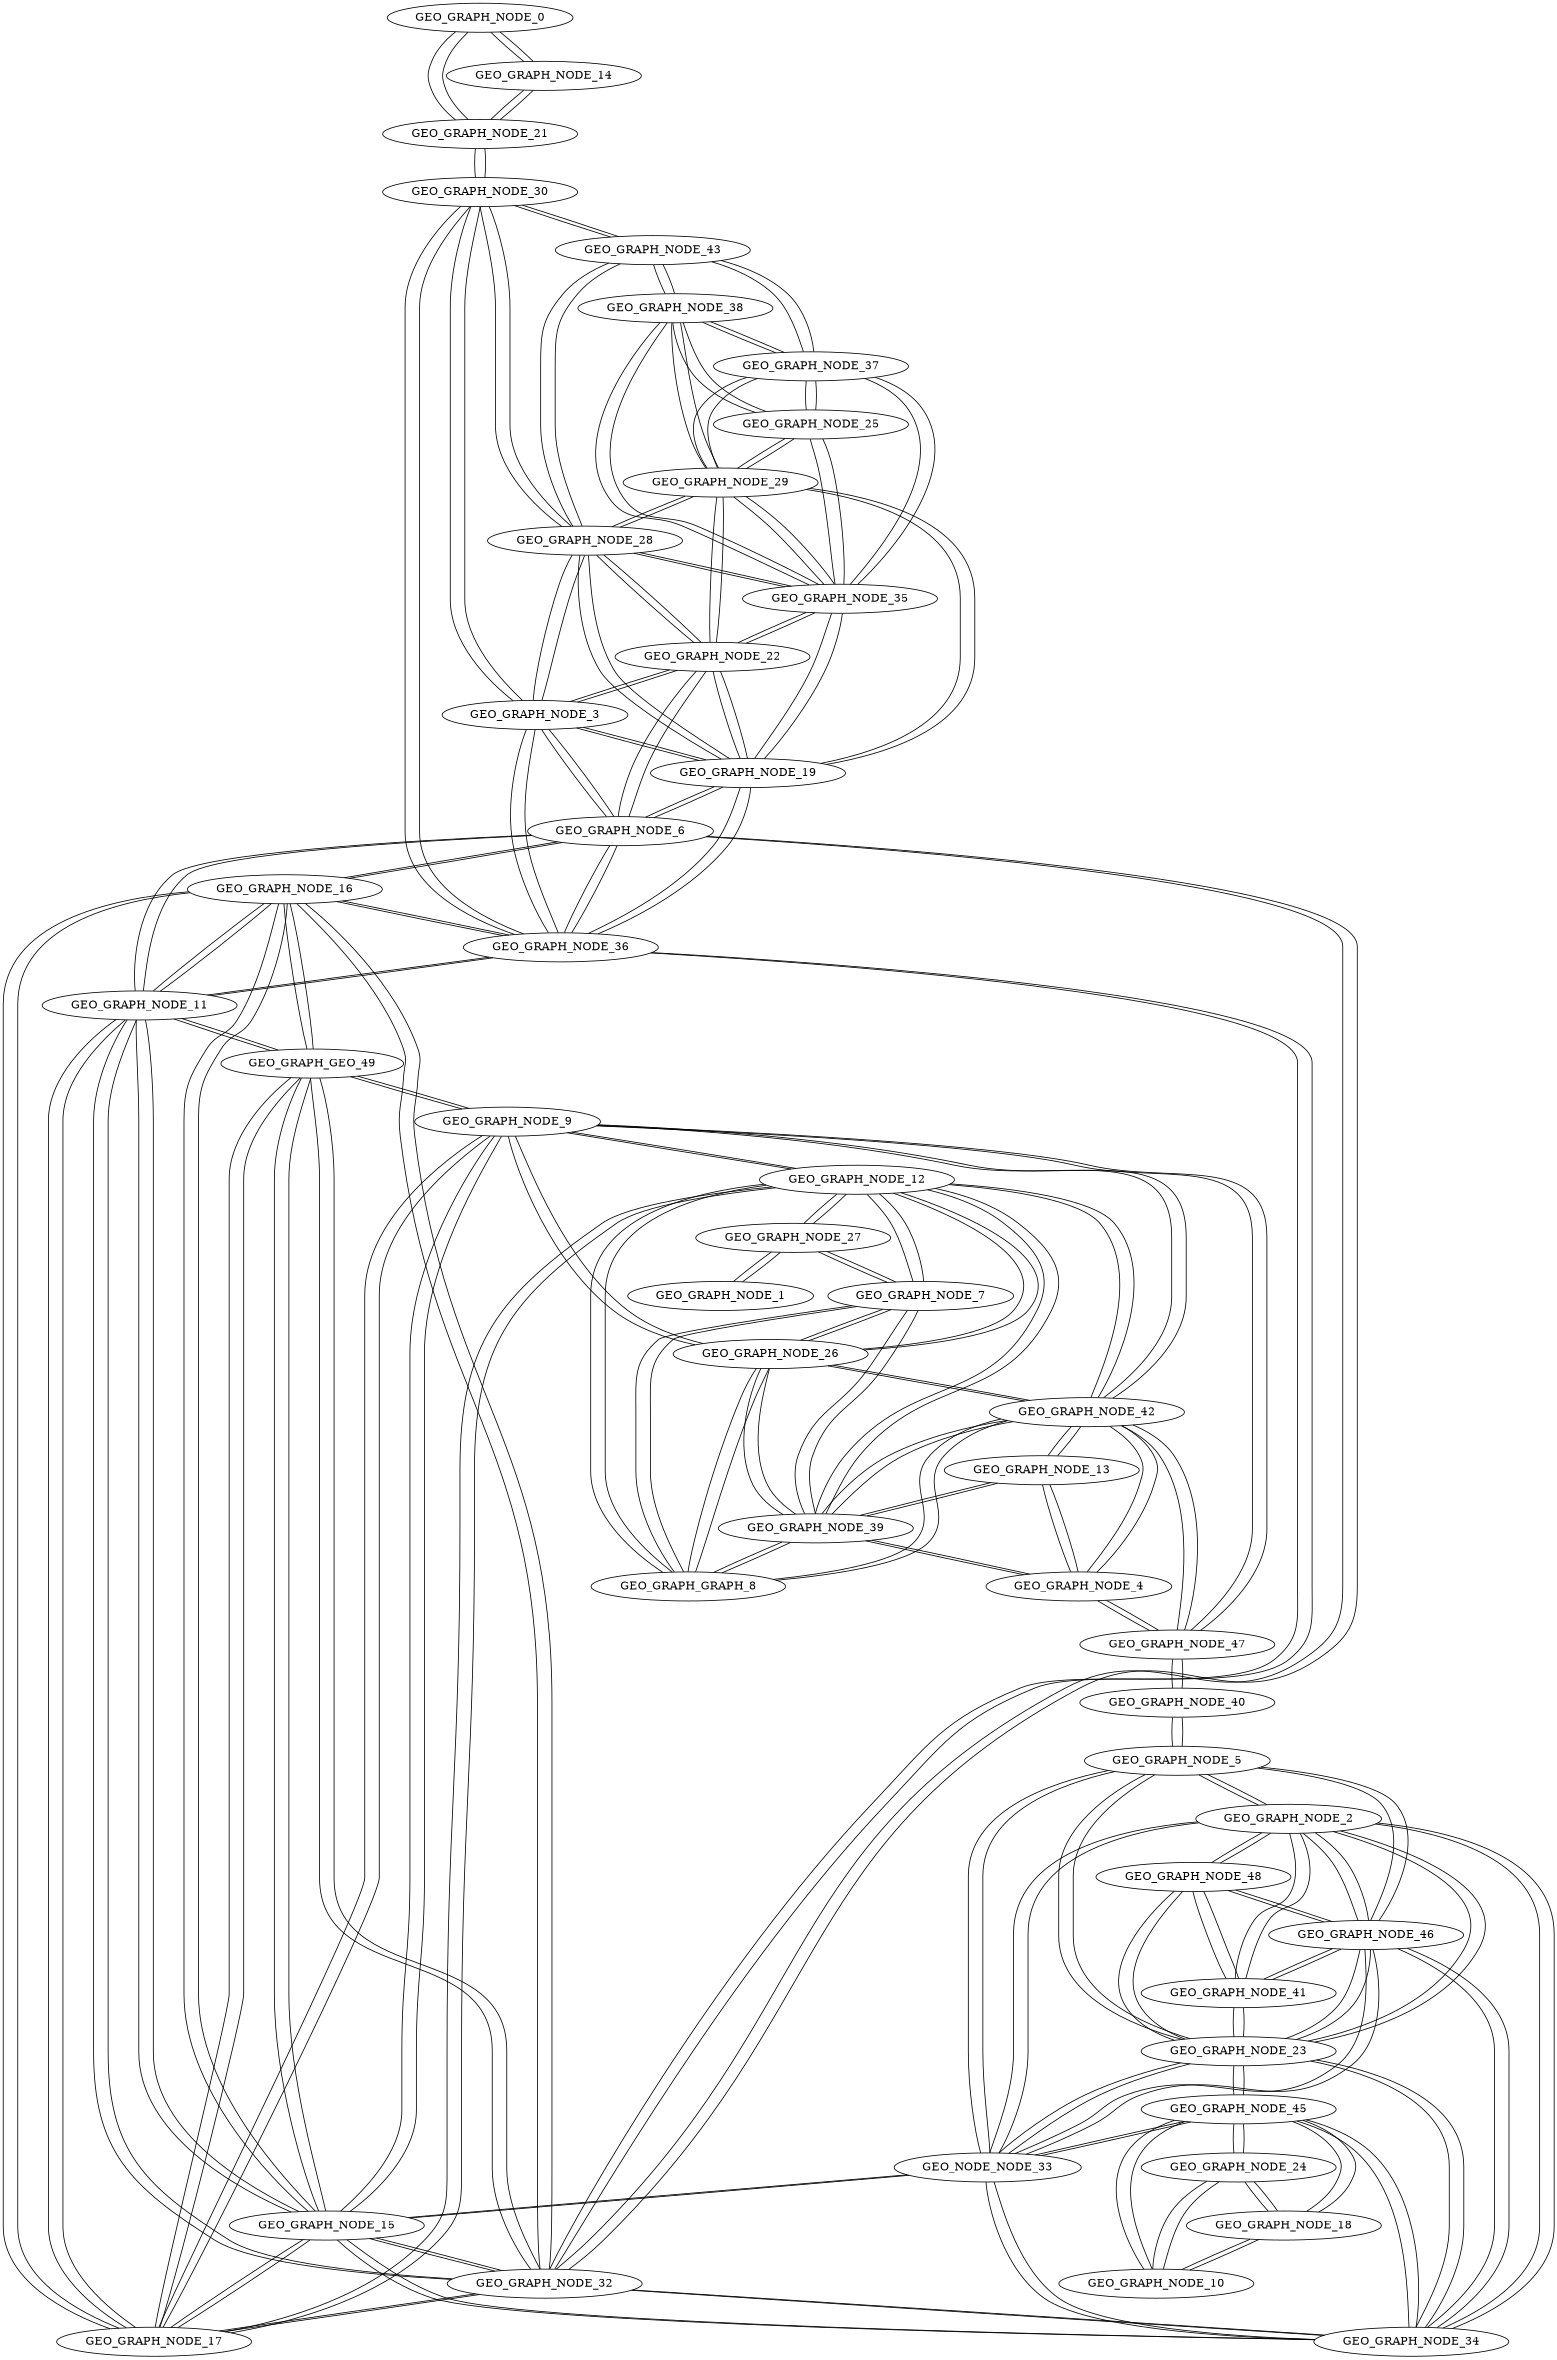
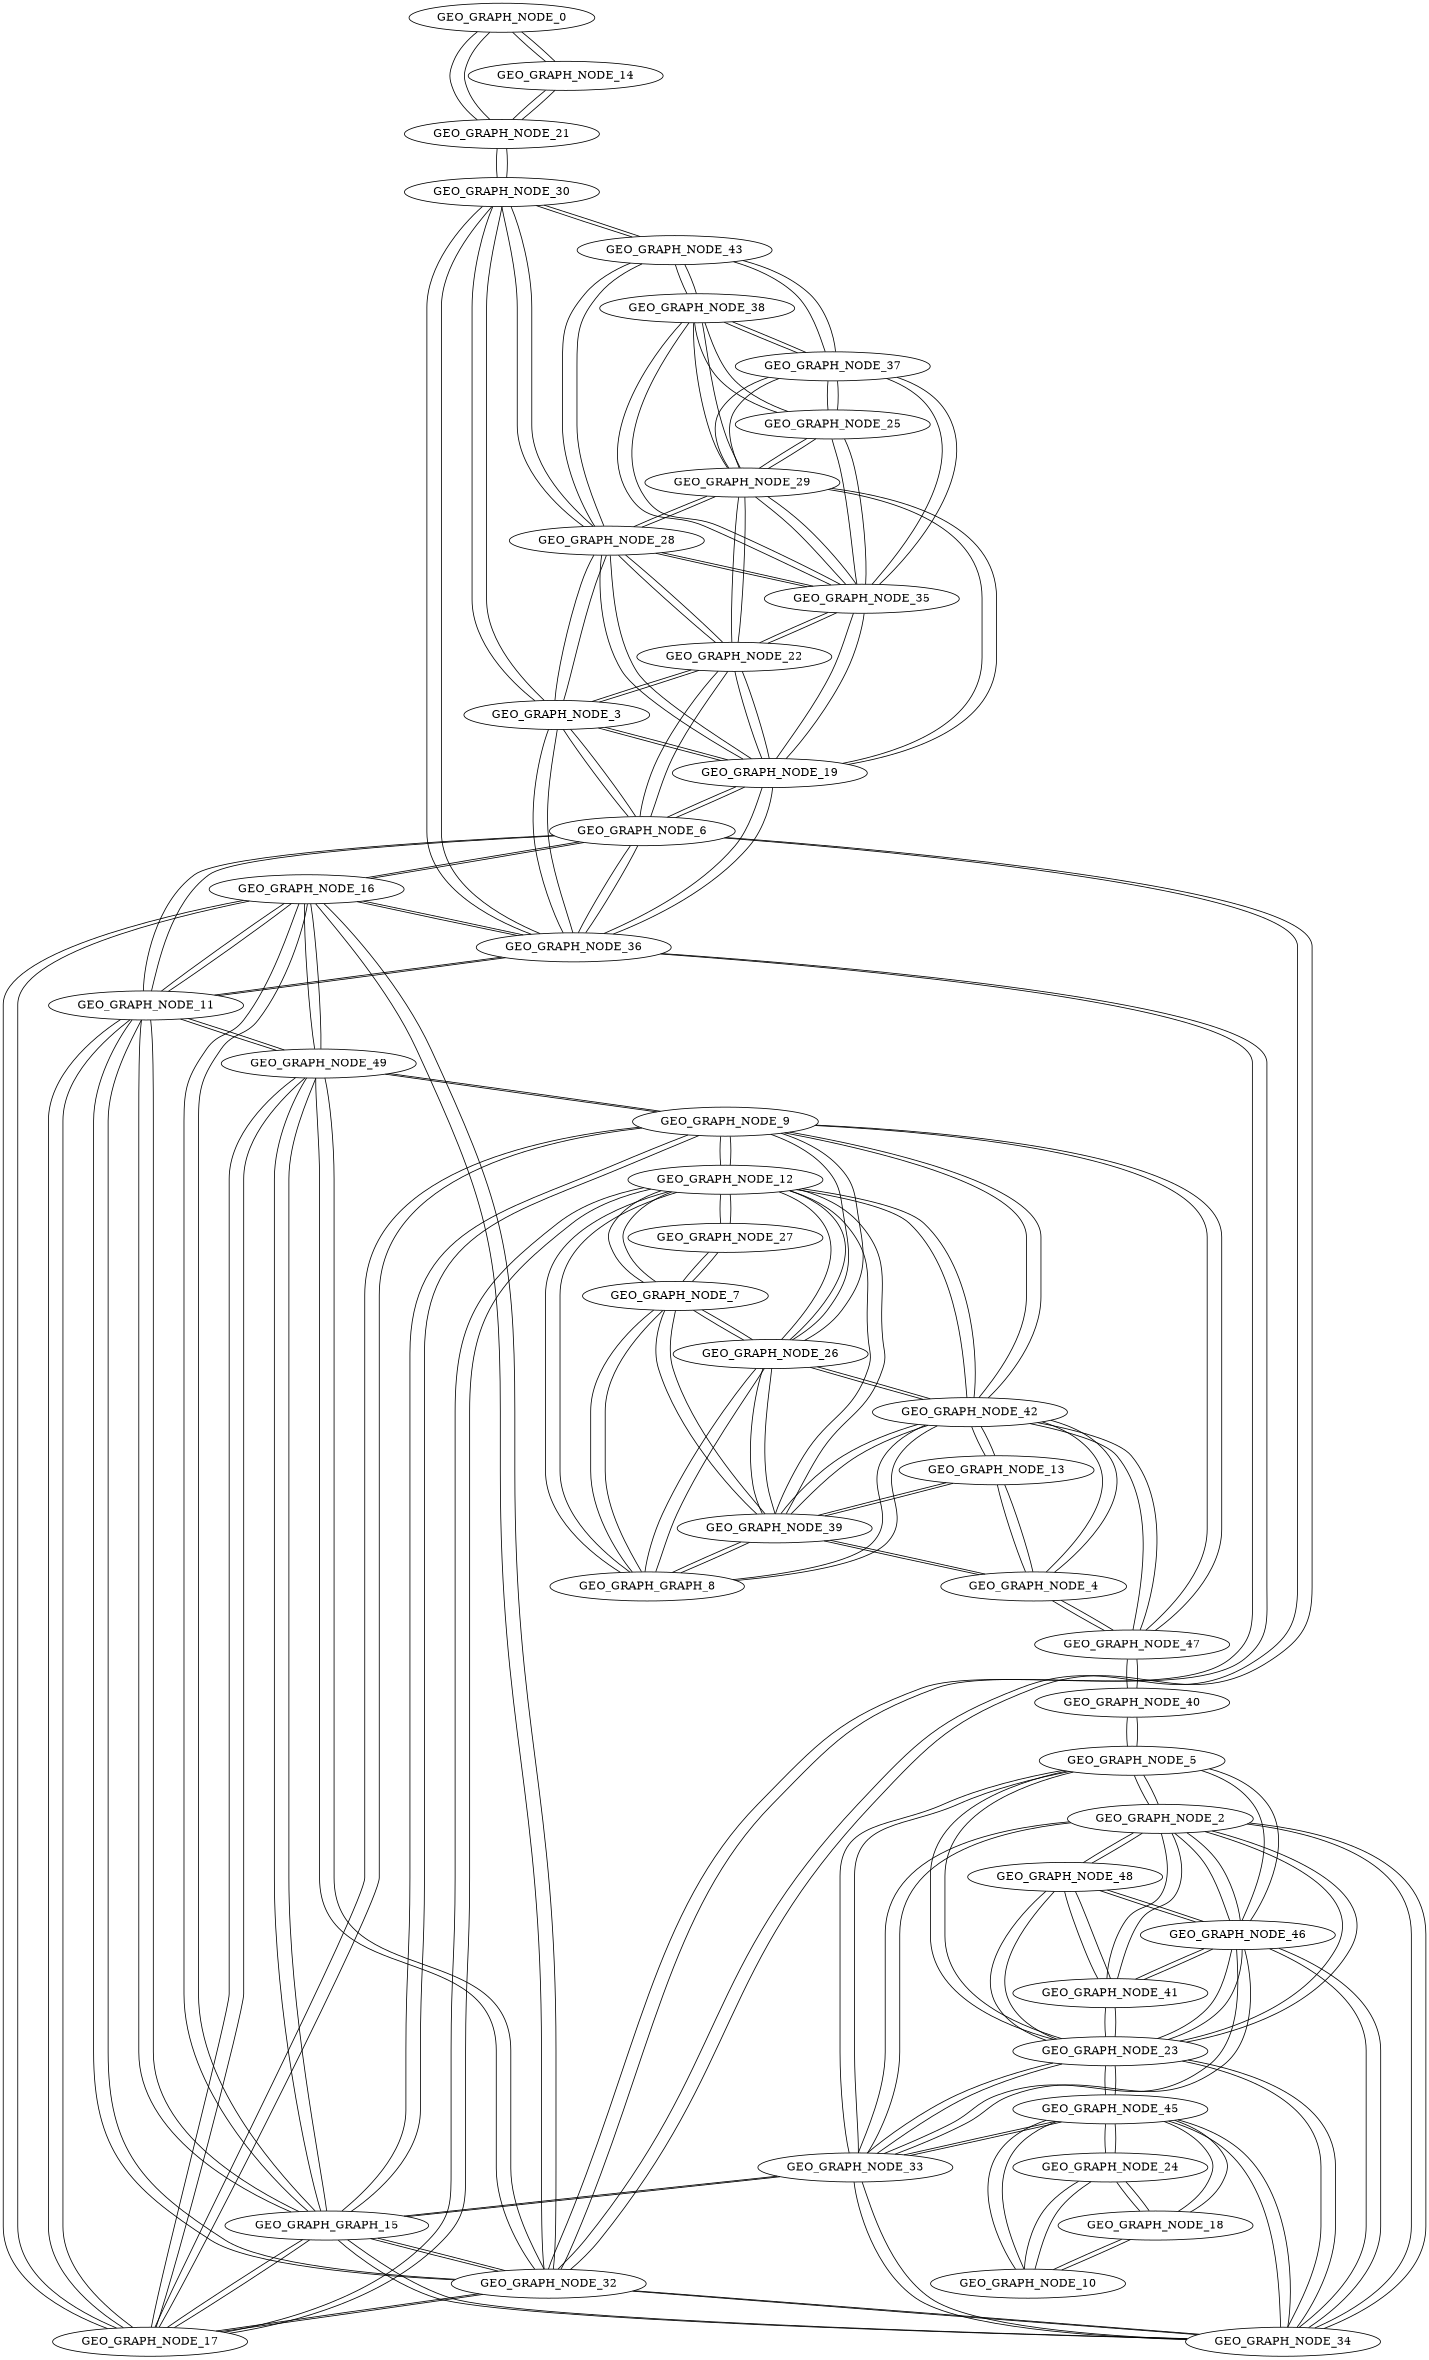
node "GEO_GRAPH_GEO_49": label "GEO_GRAPH_GEO_49" -> "GEO_GRAPH_NODE_49"
node "GEO_GRAPH_NODE_1": removed
node "GEO_NODE_NODE_33": label "GEO_NODE_NODE_33" -> "GEO_GRAPH_NODE_33"
node "GEO_GRAPH_NODE_15": label "GEO_GRAPH_NODE_15" -> "GEO_GRAPH_GRAPH_15"
